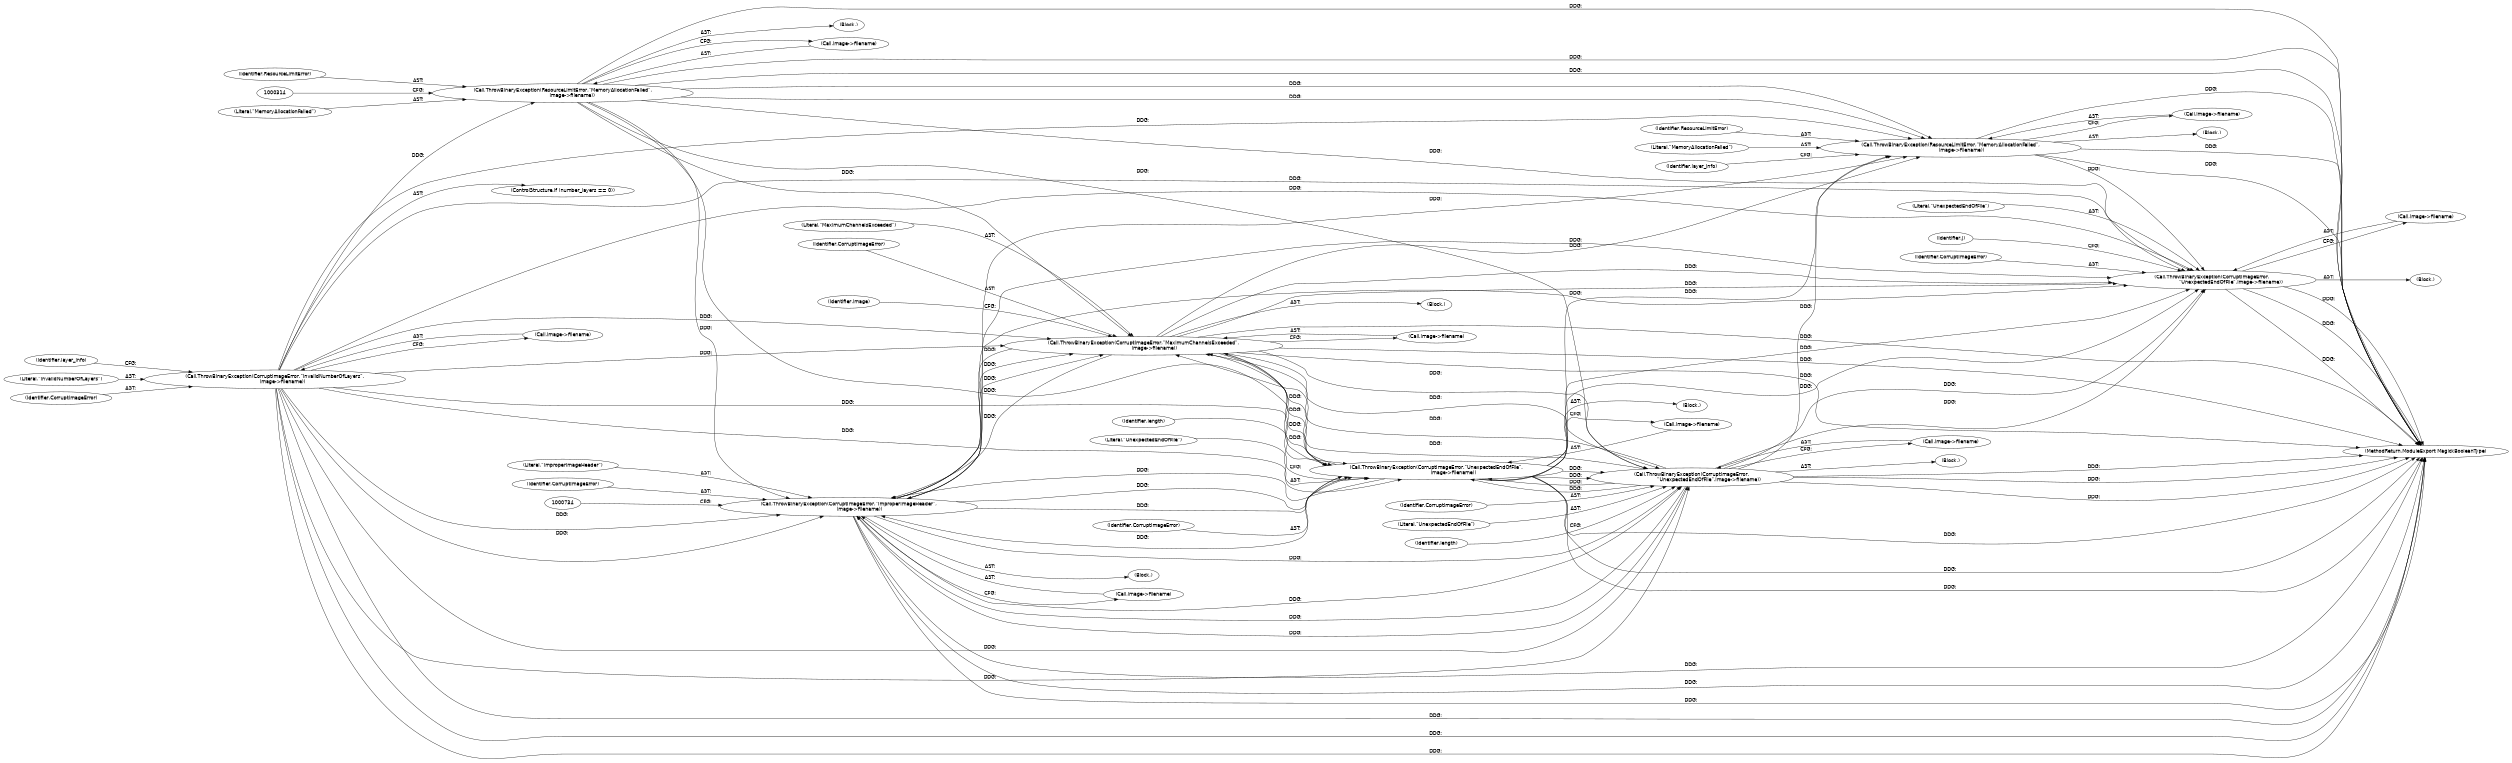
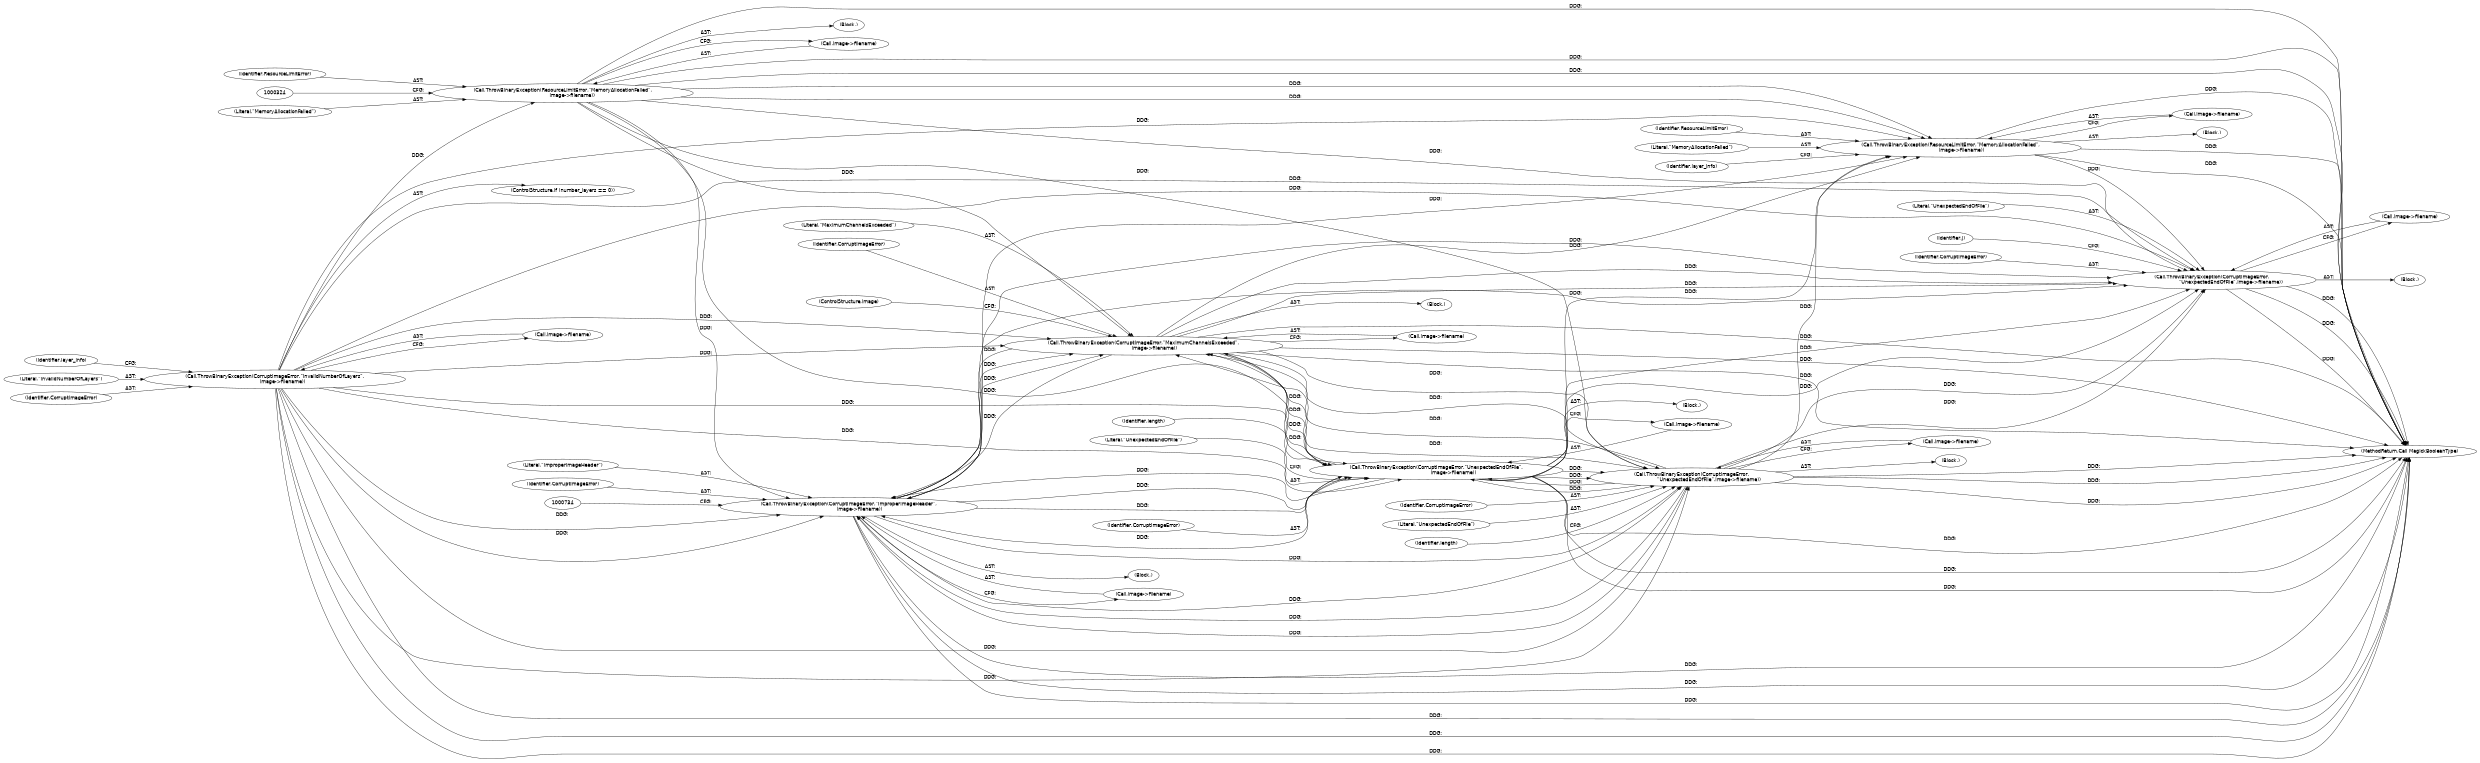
node "1000314": label "1000314" -> "1000324"
node "(Identifier,image)": label "(Identifier,image)" -> "(ControlStructure,image)"
node "(MethodReturn,ModuleExport MagickBooleanType)": label "(MethodReturn,ModuleExport MagickBooleanType)" -> "(MethodReturn,Call MagickBooleanType)"
